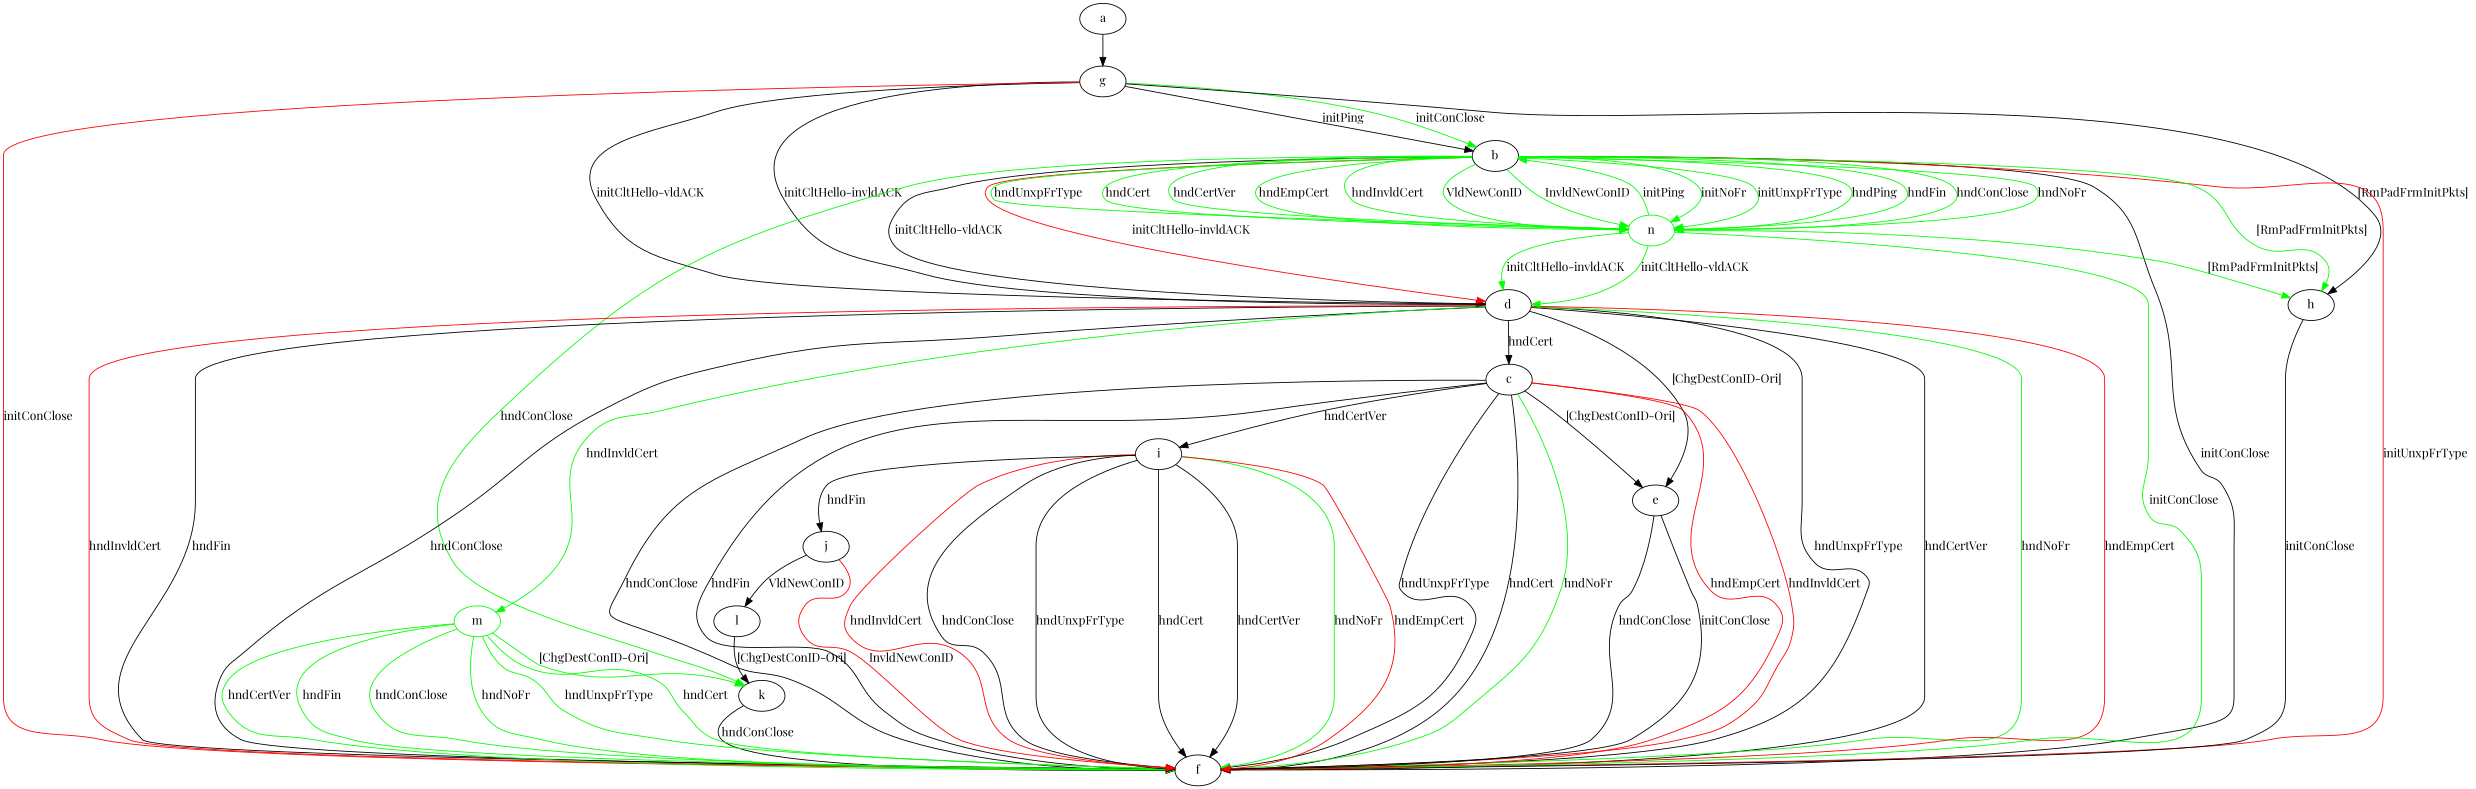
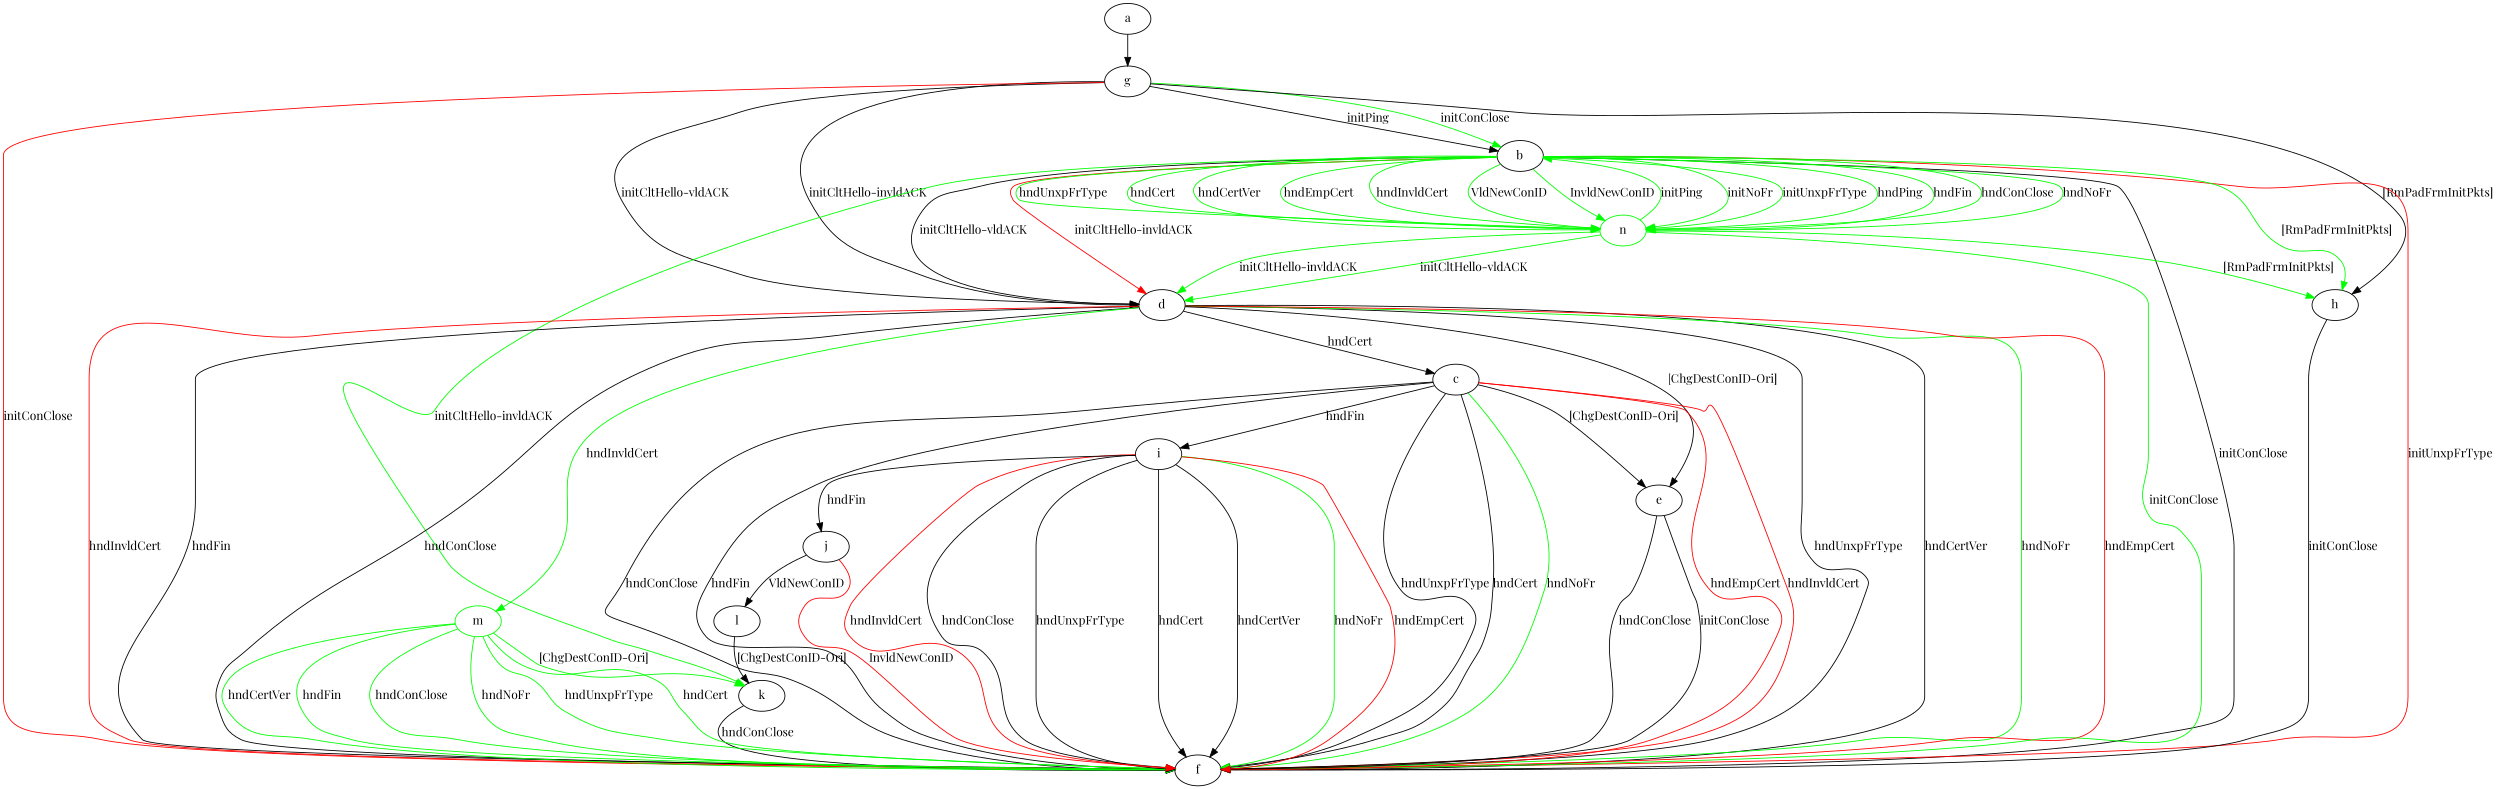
edge "b" -> "k": label "hndConClose " -> "initCltHello-invldACK "
edge "c" -> "i": label "hndCertVer " -> "hndFin "
